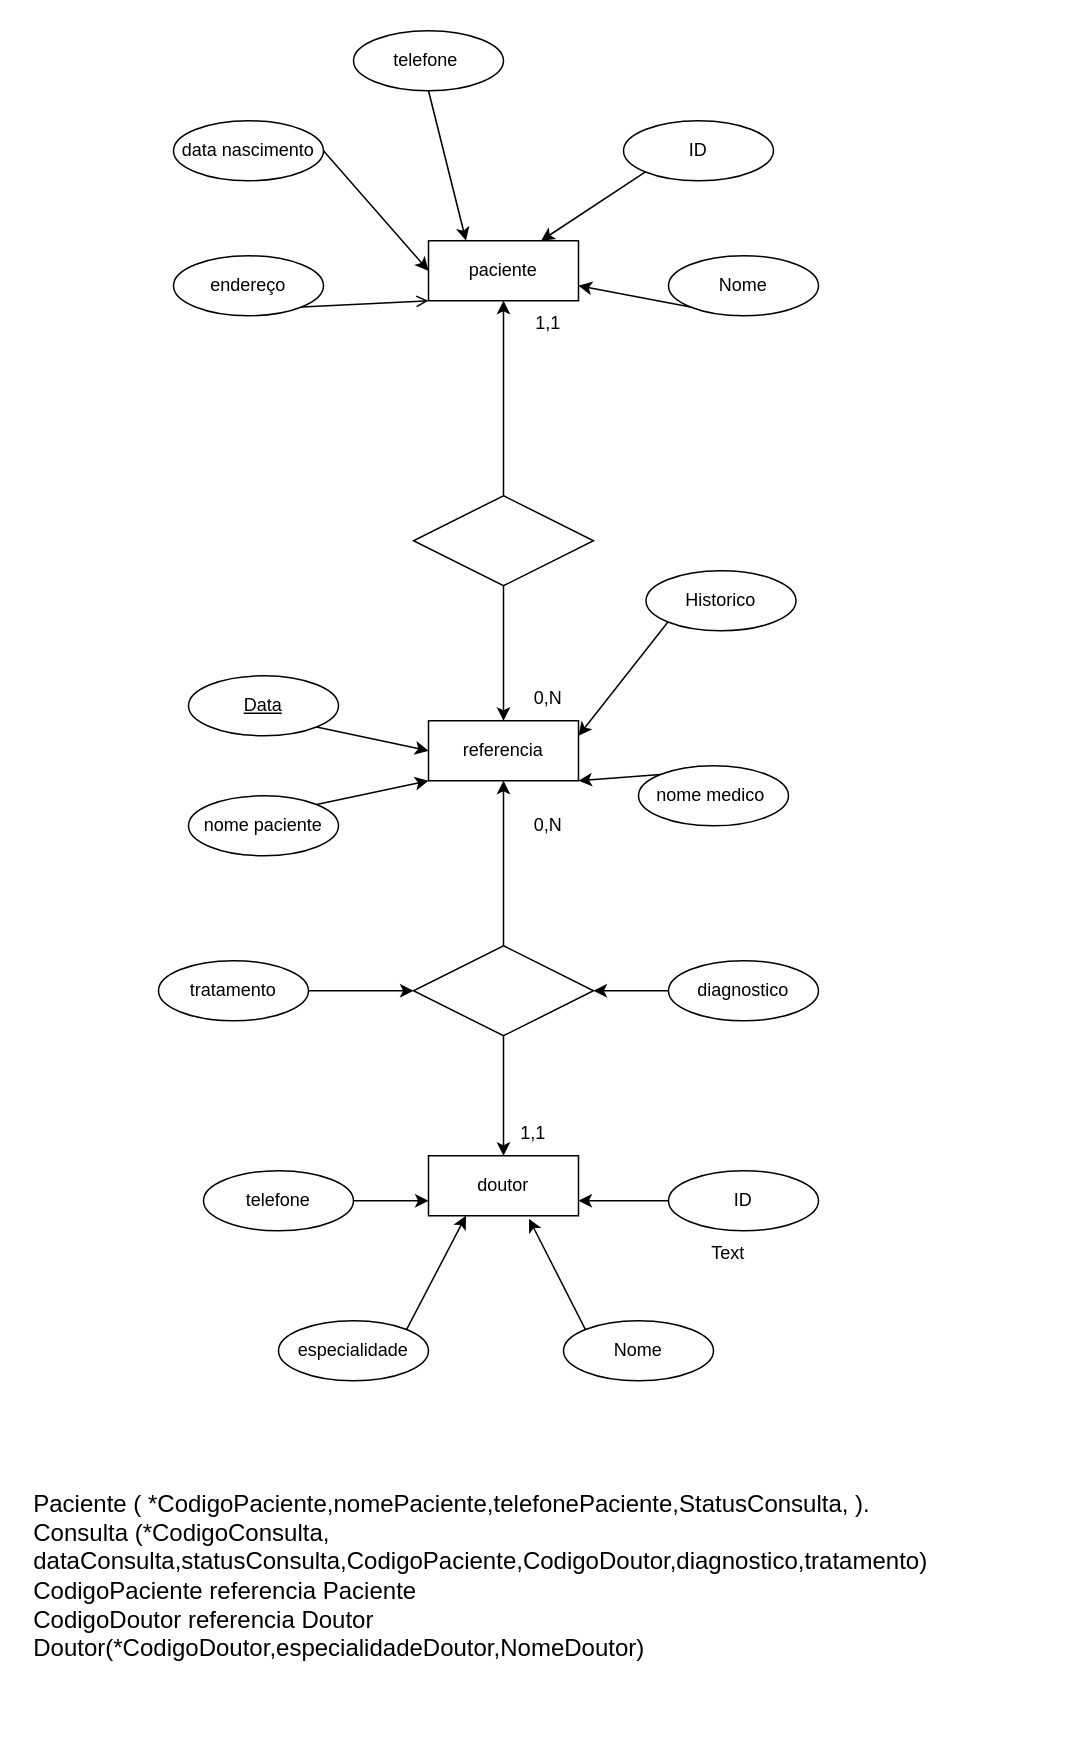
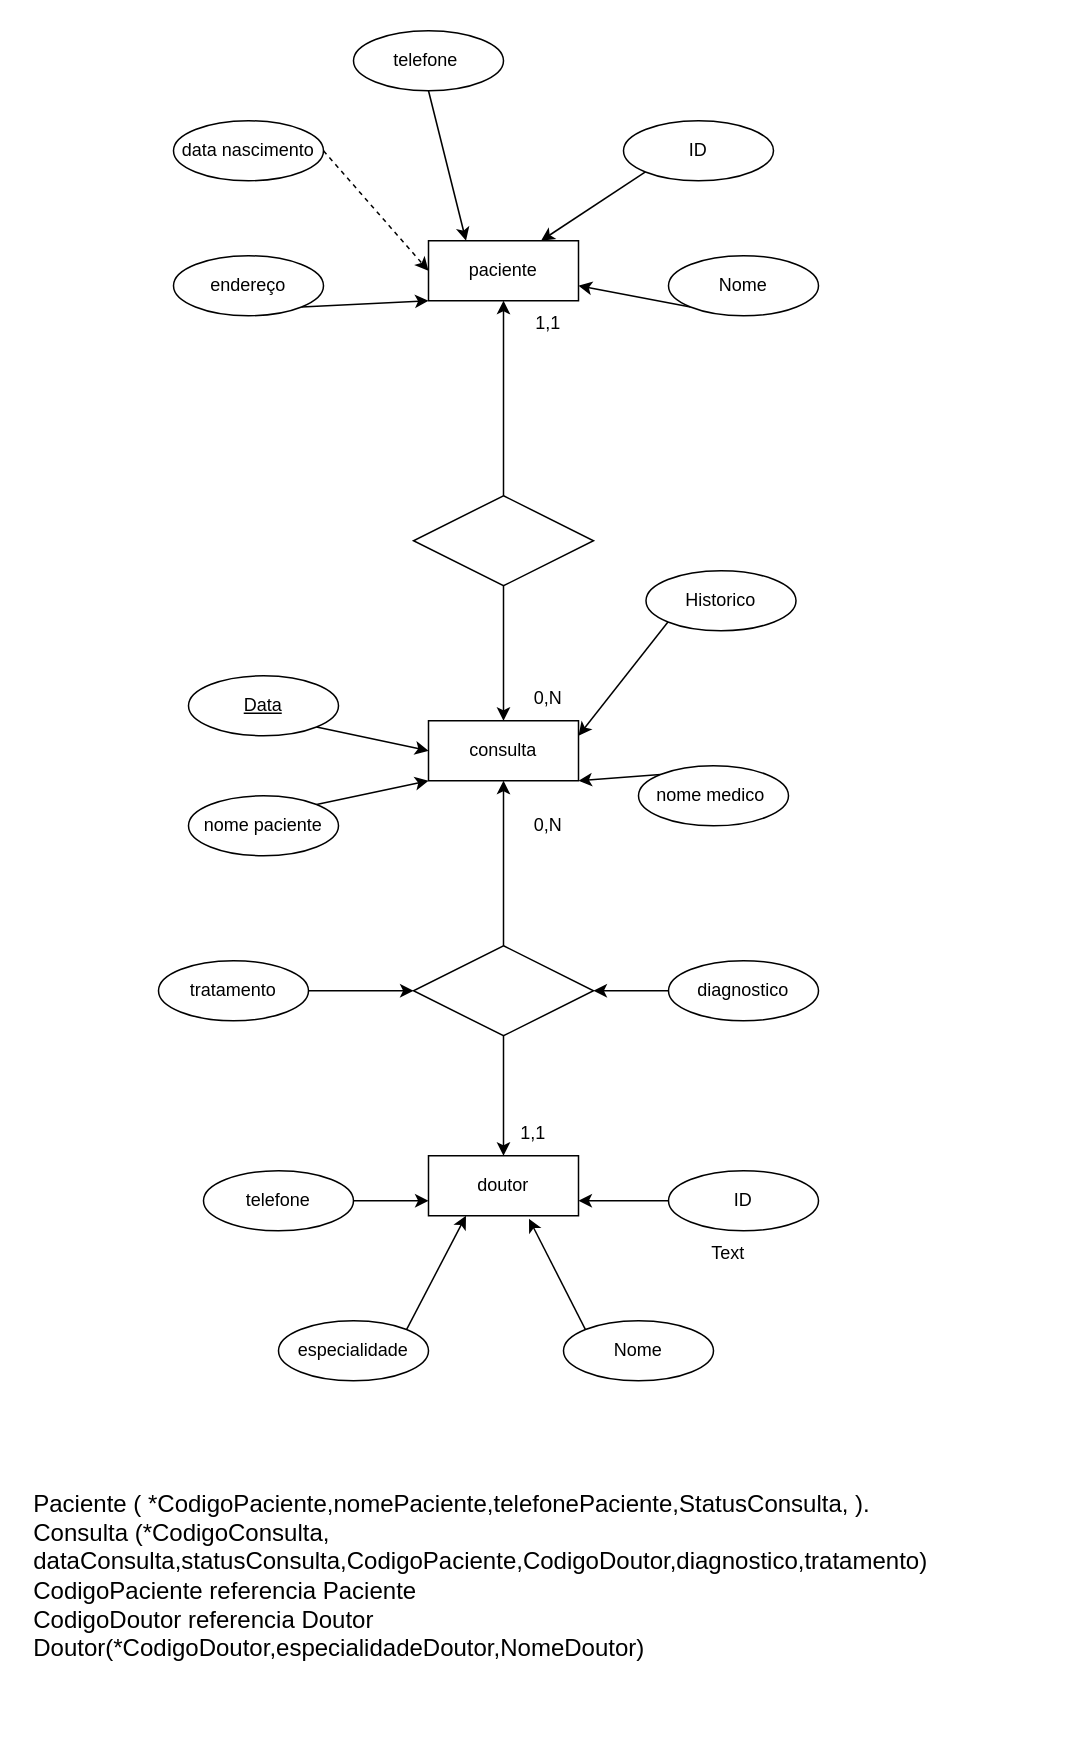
edge "data nascimento" -> "paciente": style solid -> dashed
edge "endereço" -> "paciente": arrowhead open -> classic
node "referencia": label "referencia" -> "consulta"
